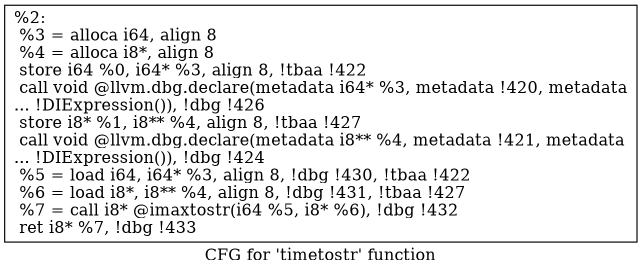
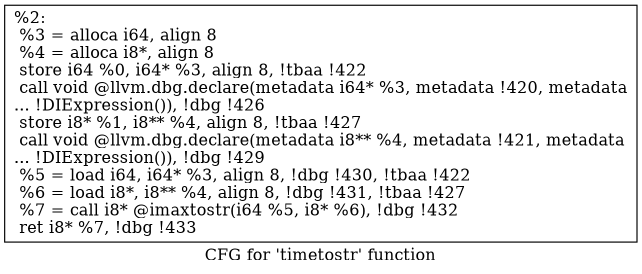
node "%2:": text "... !DIExpression()), !dbg !424" -> "... !DIExpression()), !dbg !429"
